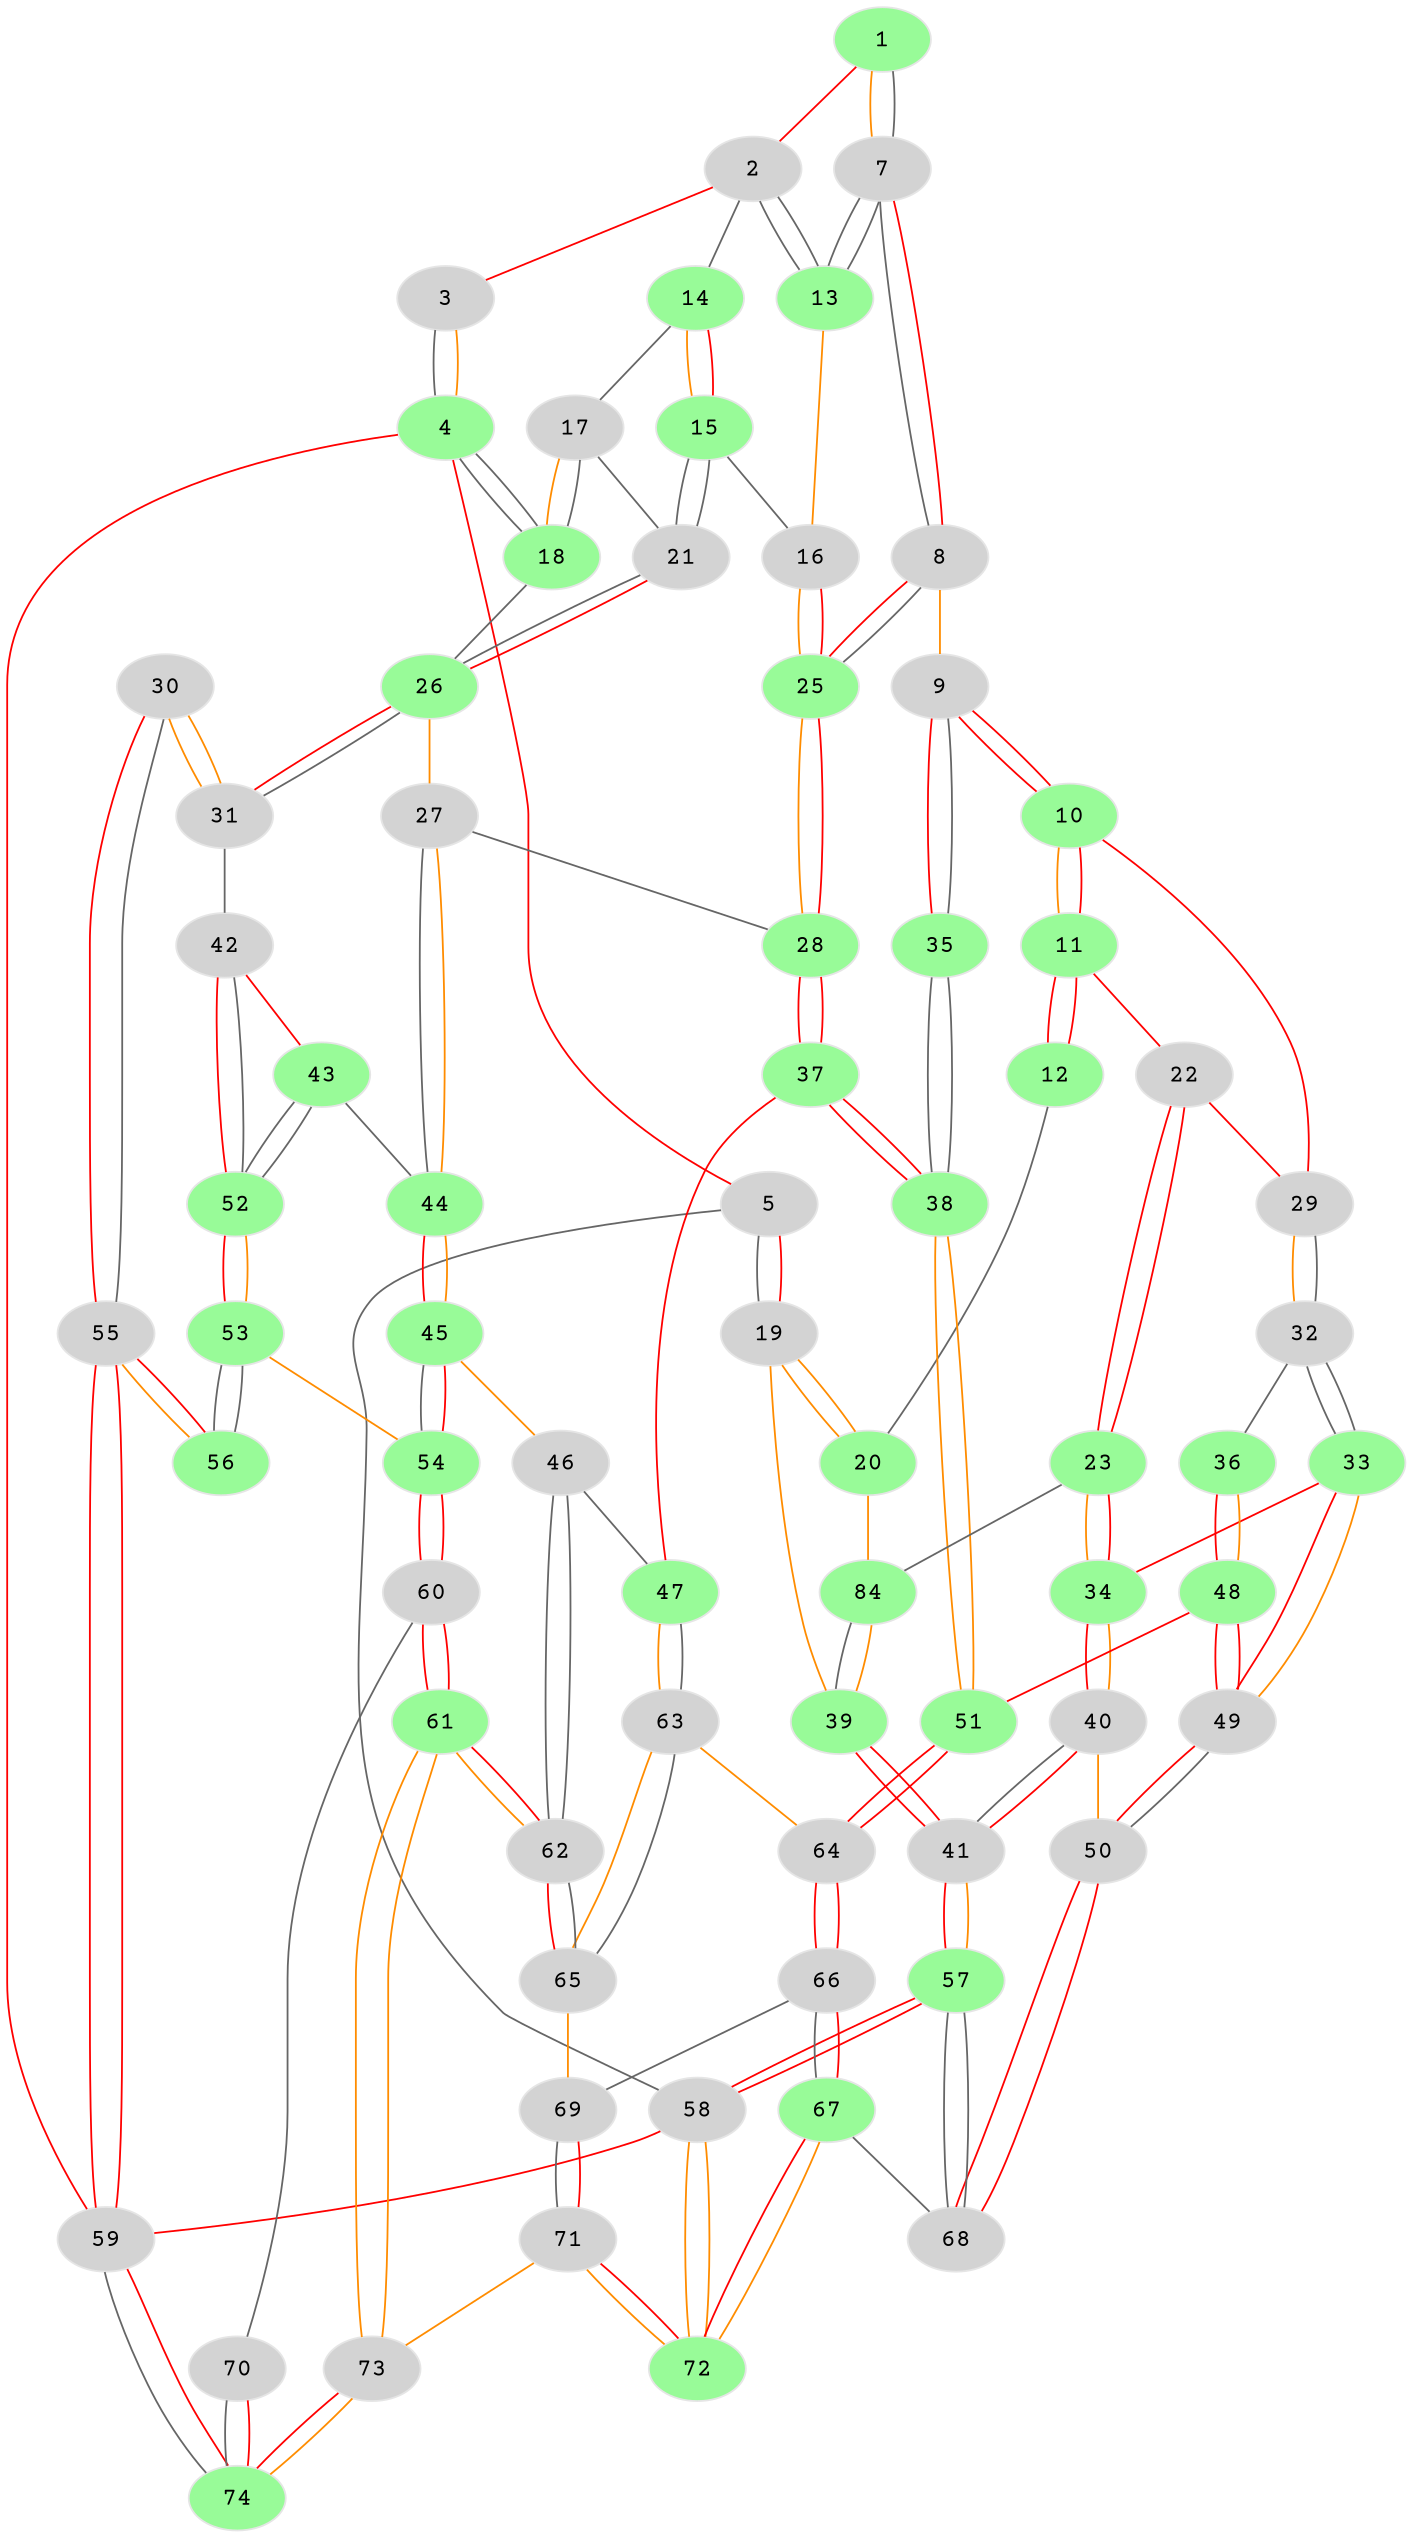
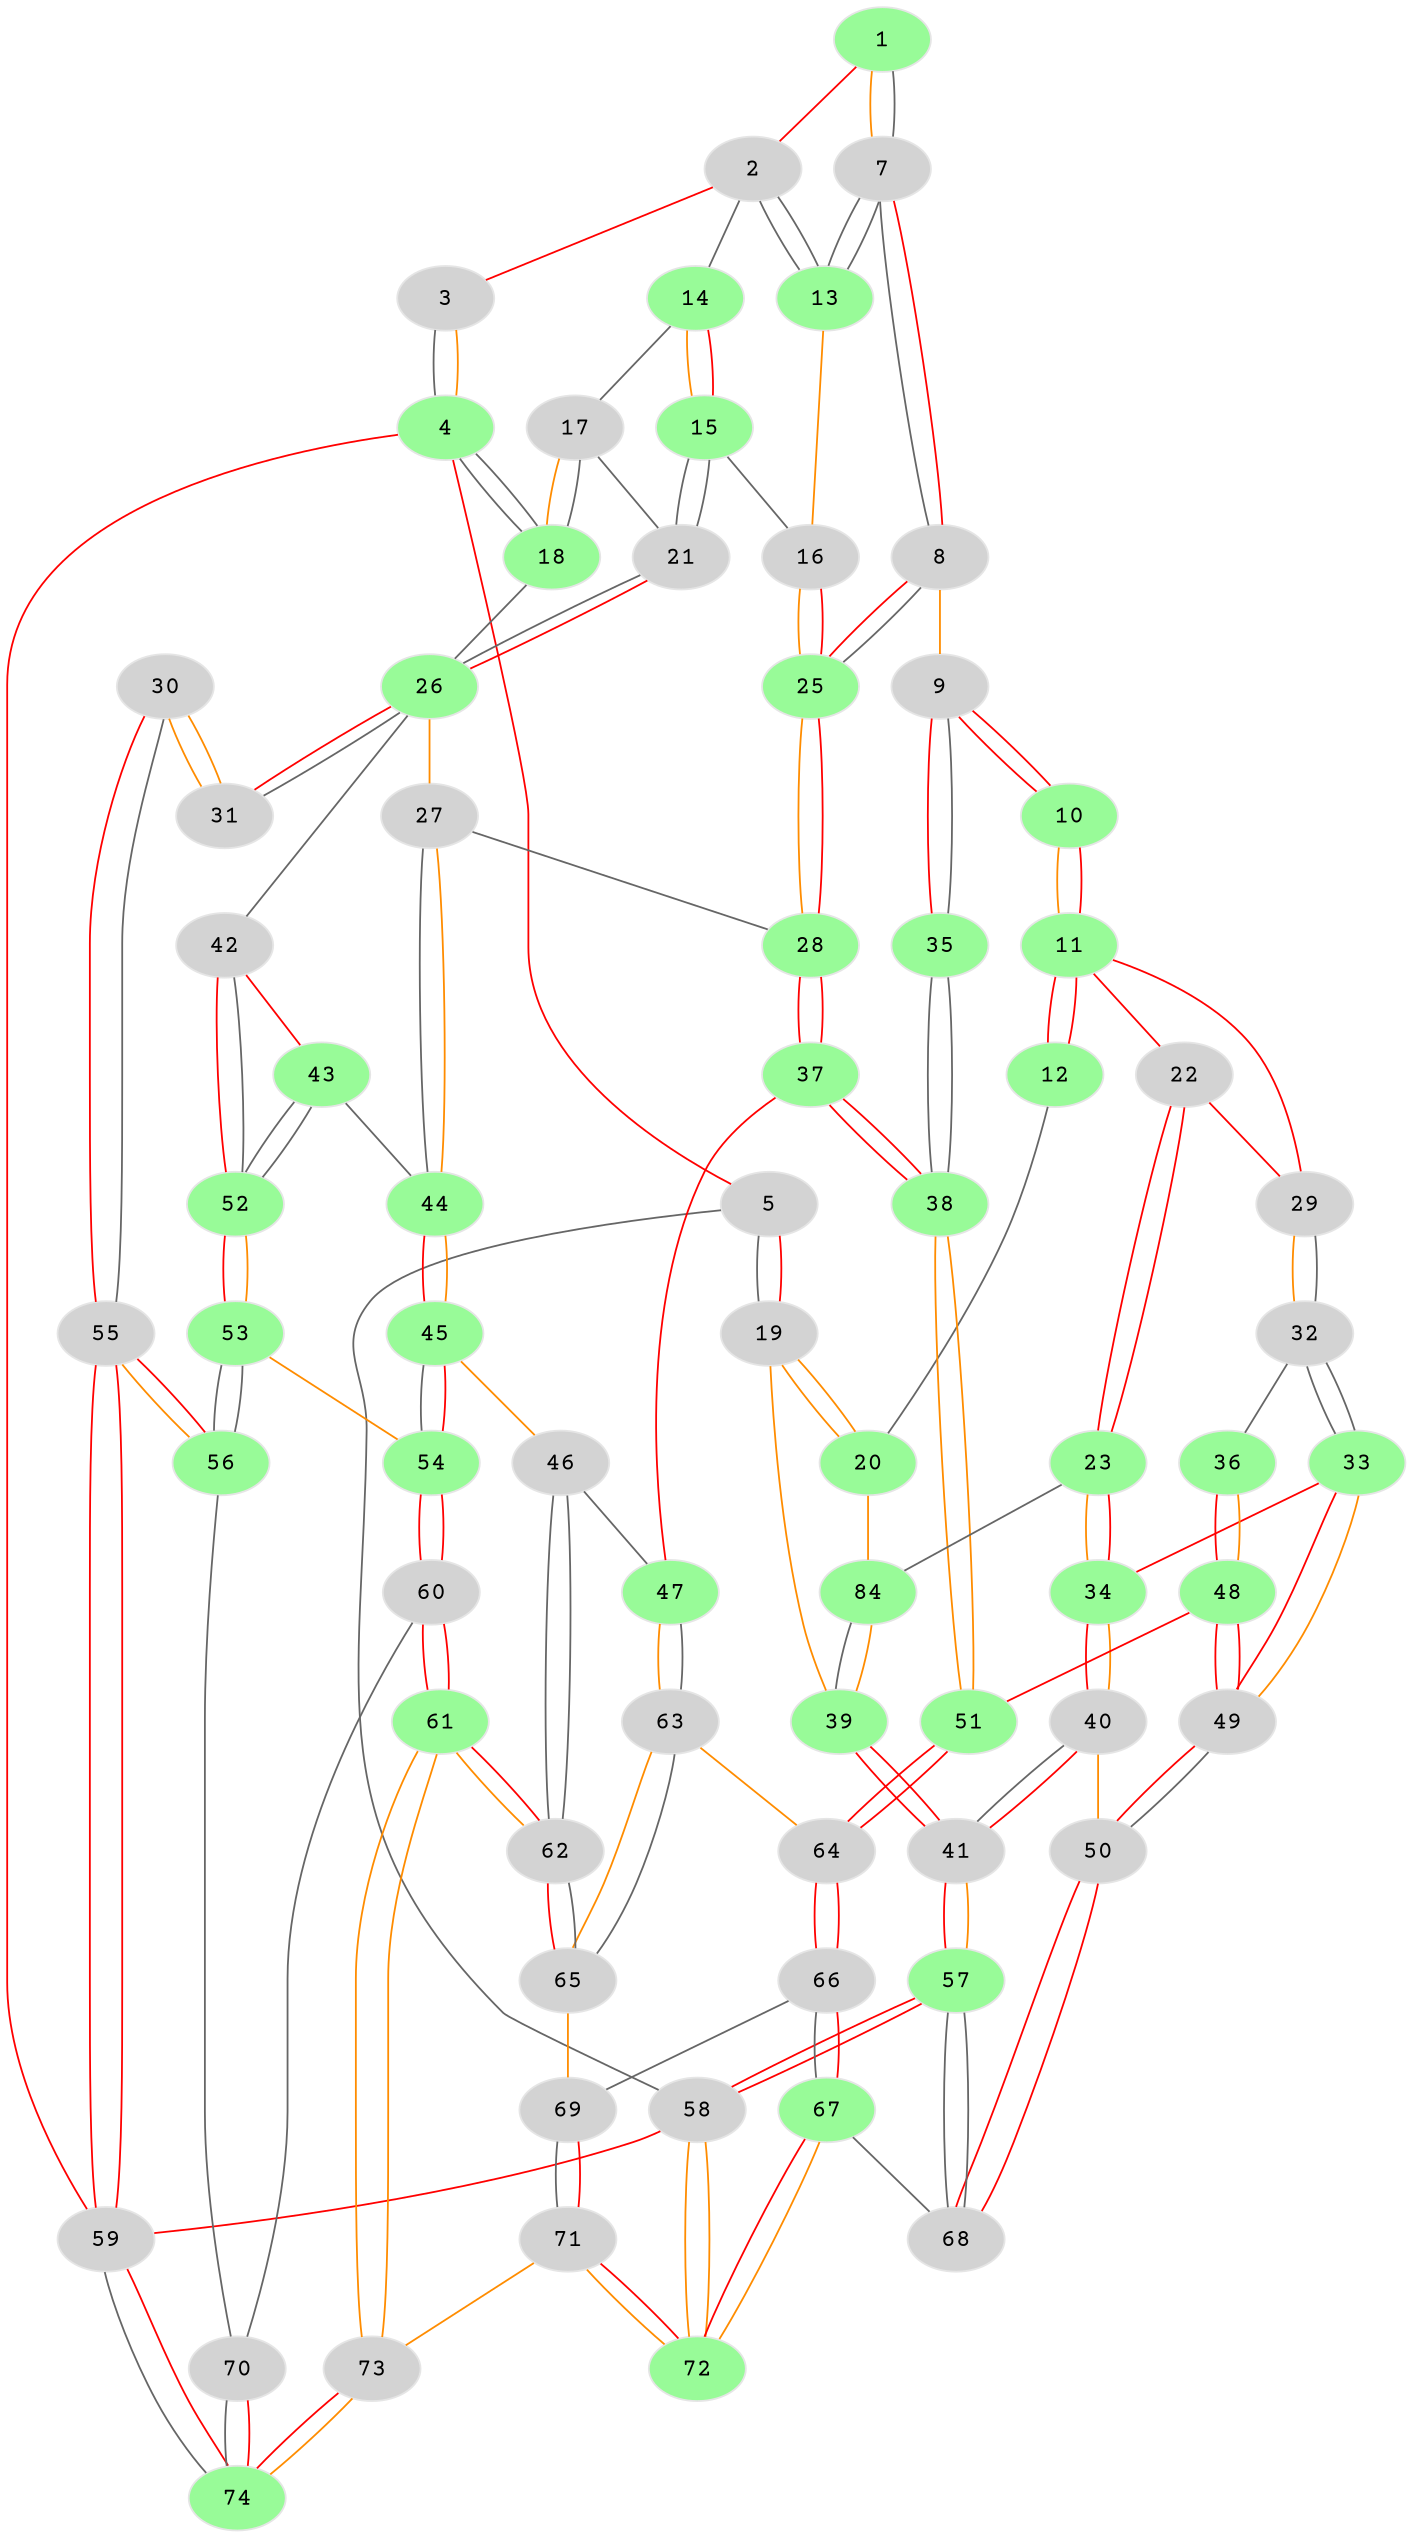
edge "31" -- "42": now "26" -- "42"
edge "10" -- "29": now "11" -- "29"
edge "56" -- "70": added
